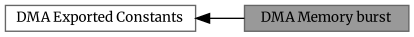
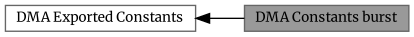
node "DMA Memory burst": label "DMA Memory burst" -> "DMA Constants burst"
